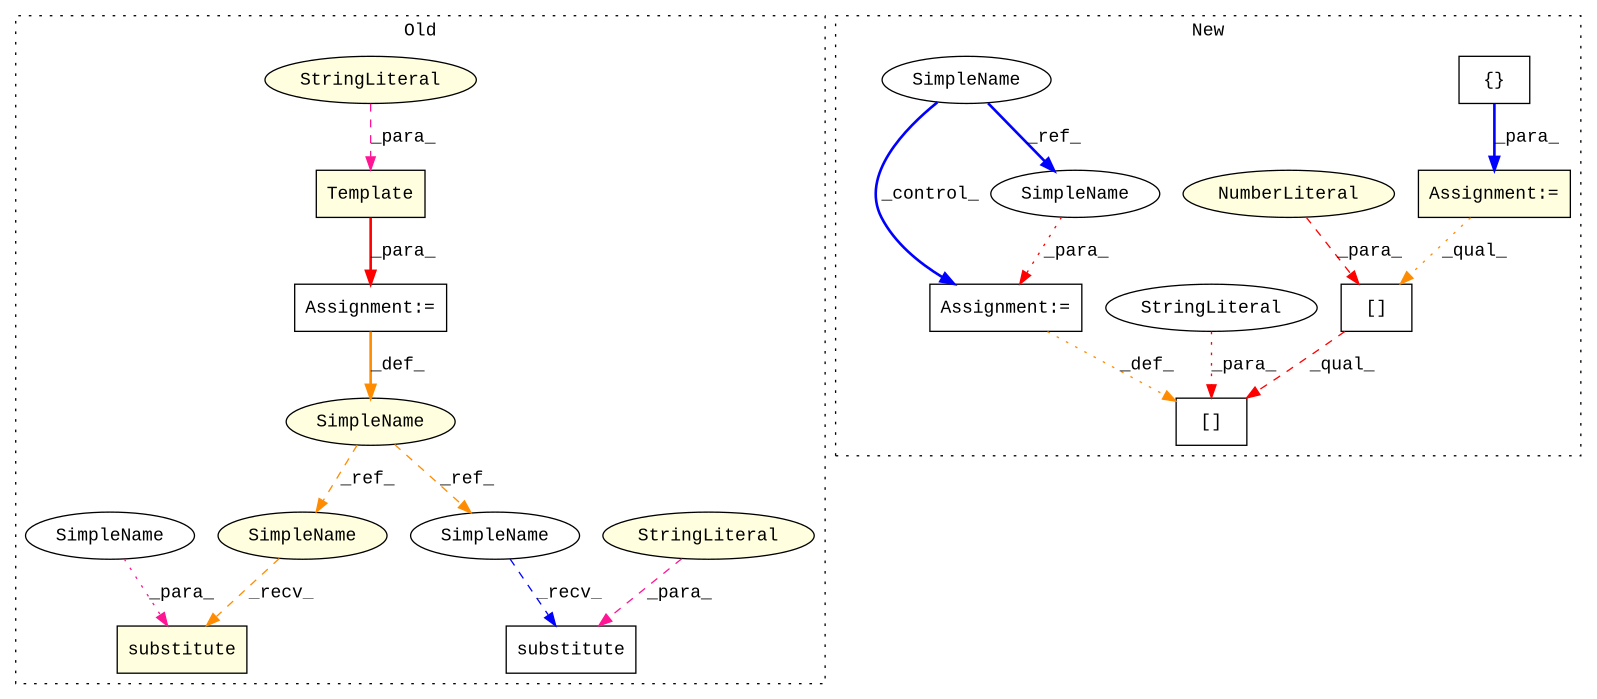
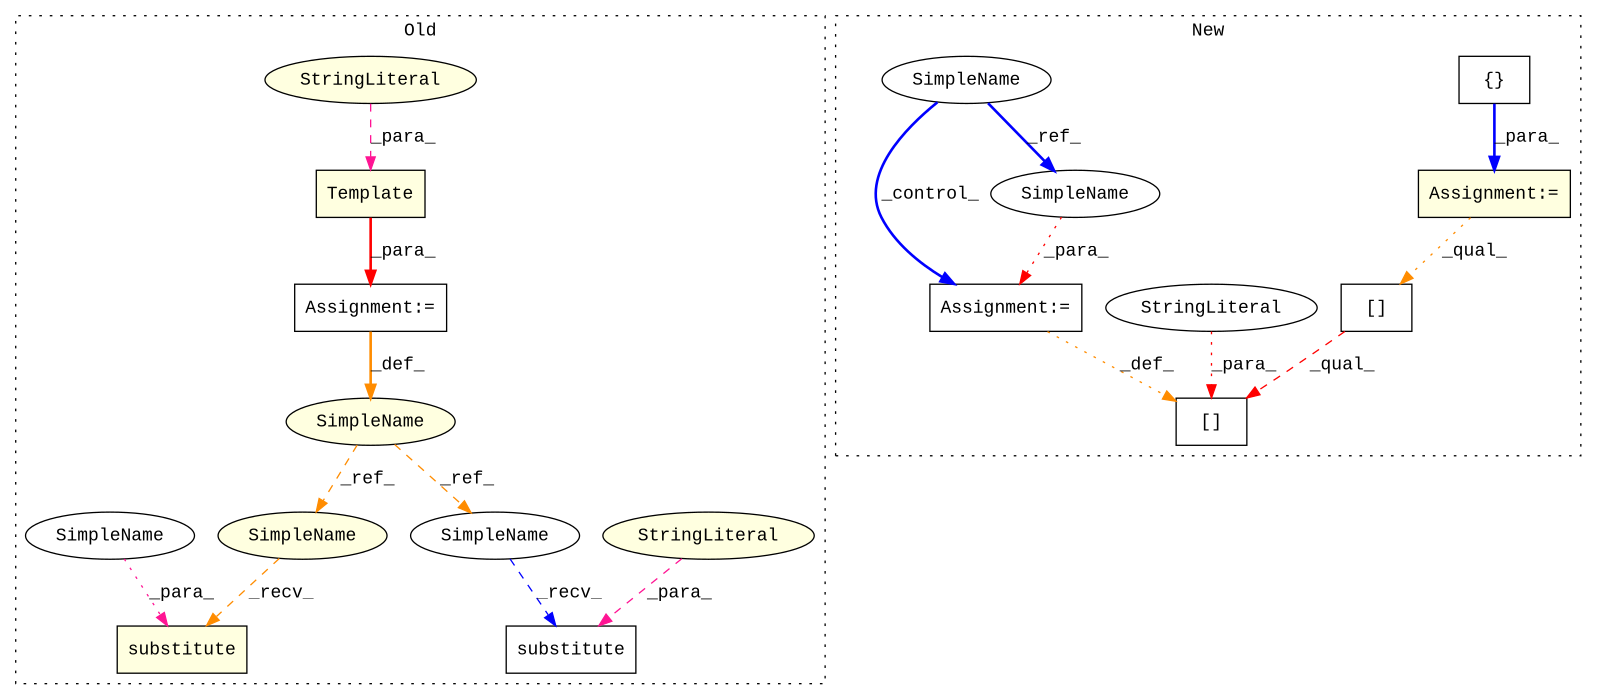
node "NumberLiteral": removed
